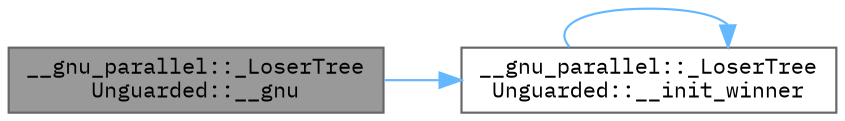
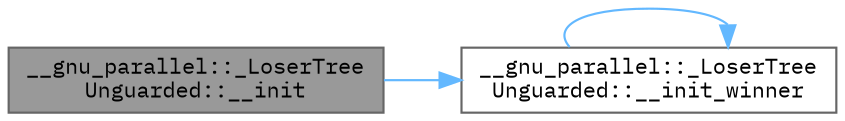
node "__gnu_parallel::_LoserTree Unguarded::__gnu": label "__gnu_parallel::_LoserTree Unguarded::__gnu" -> "__gnu_parallel::_LoserTree Unguarded::__init"
